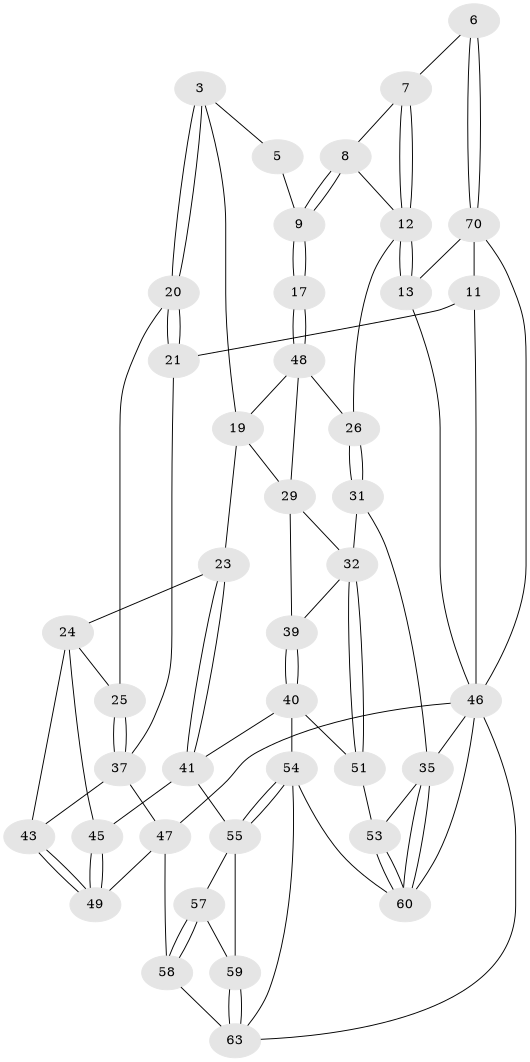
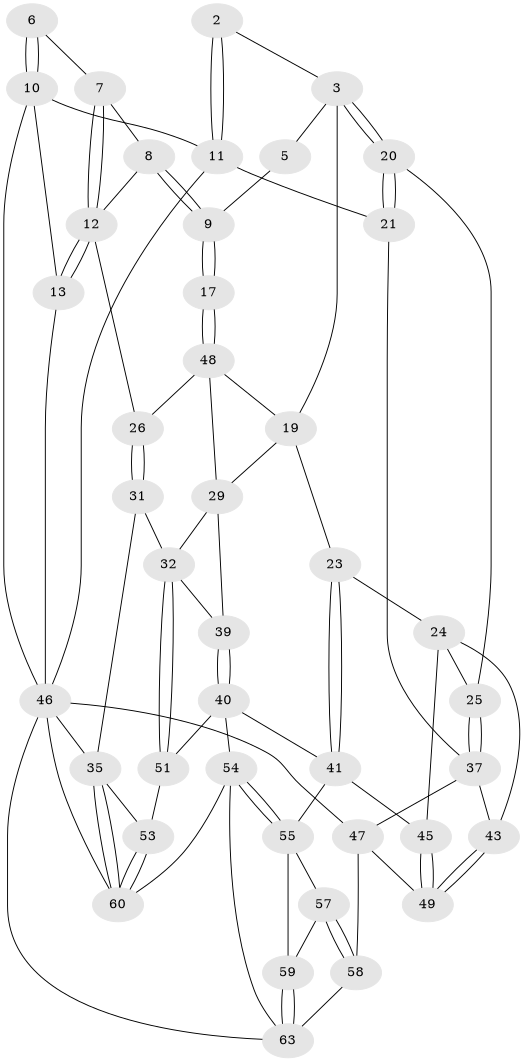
node "2": added
node "70": label "70" -> "10"
